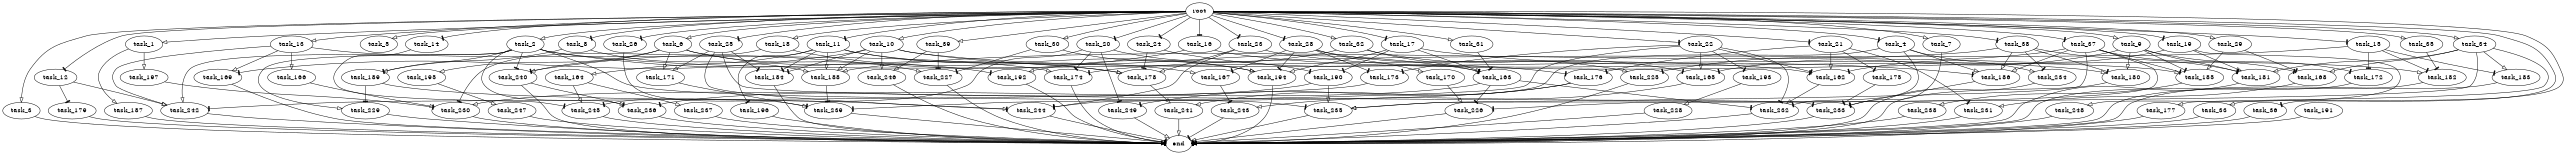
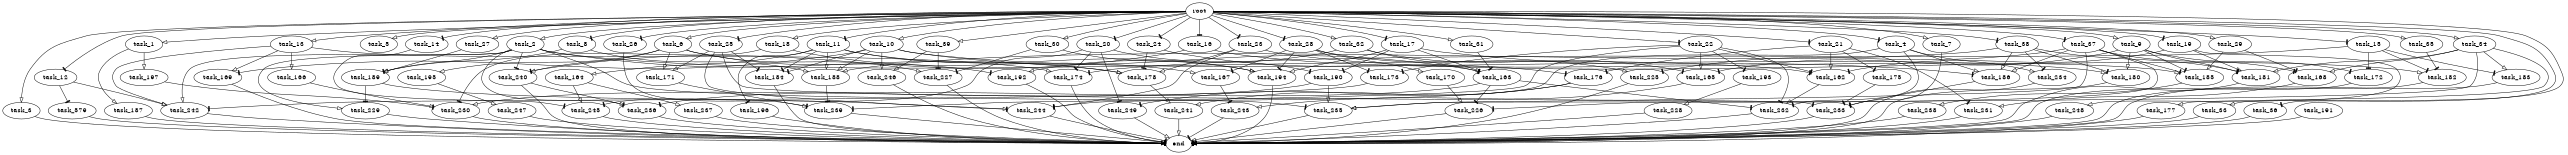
node "task_27": added
node "task_179": label "task_179" -> "task_579"
